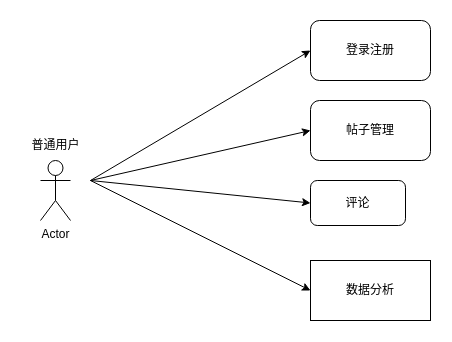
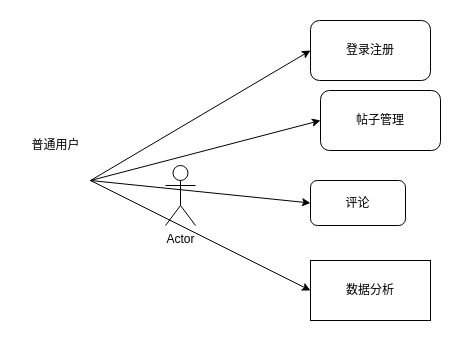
node "帖子管理": moved (371, 131) -> (381, 121)
node "Actor": moved (56, 191) -> (181, 196)
